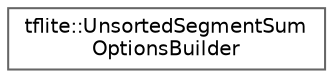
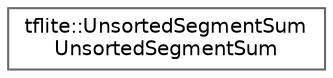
node "tflite::UnsortedSegmentSum OptionsBuilder": label "tflite::UnsortedSegmentSum OptionsBuilder" -> "tflite::UnsortedSegmentSum UnsortedSegmentSum"
